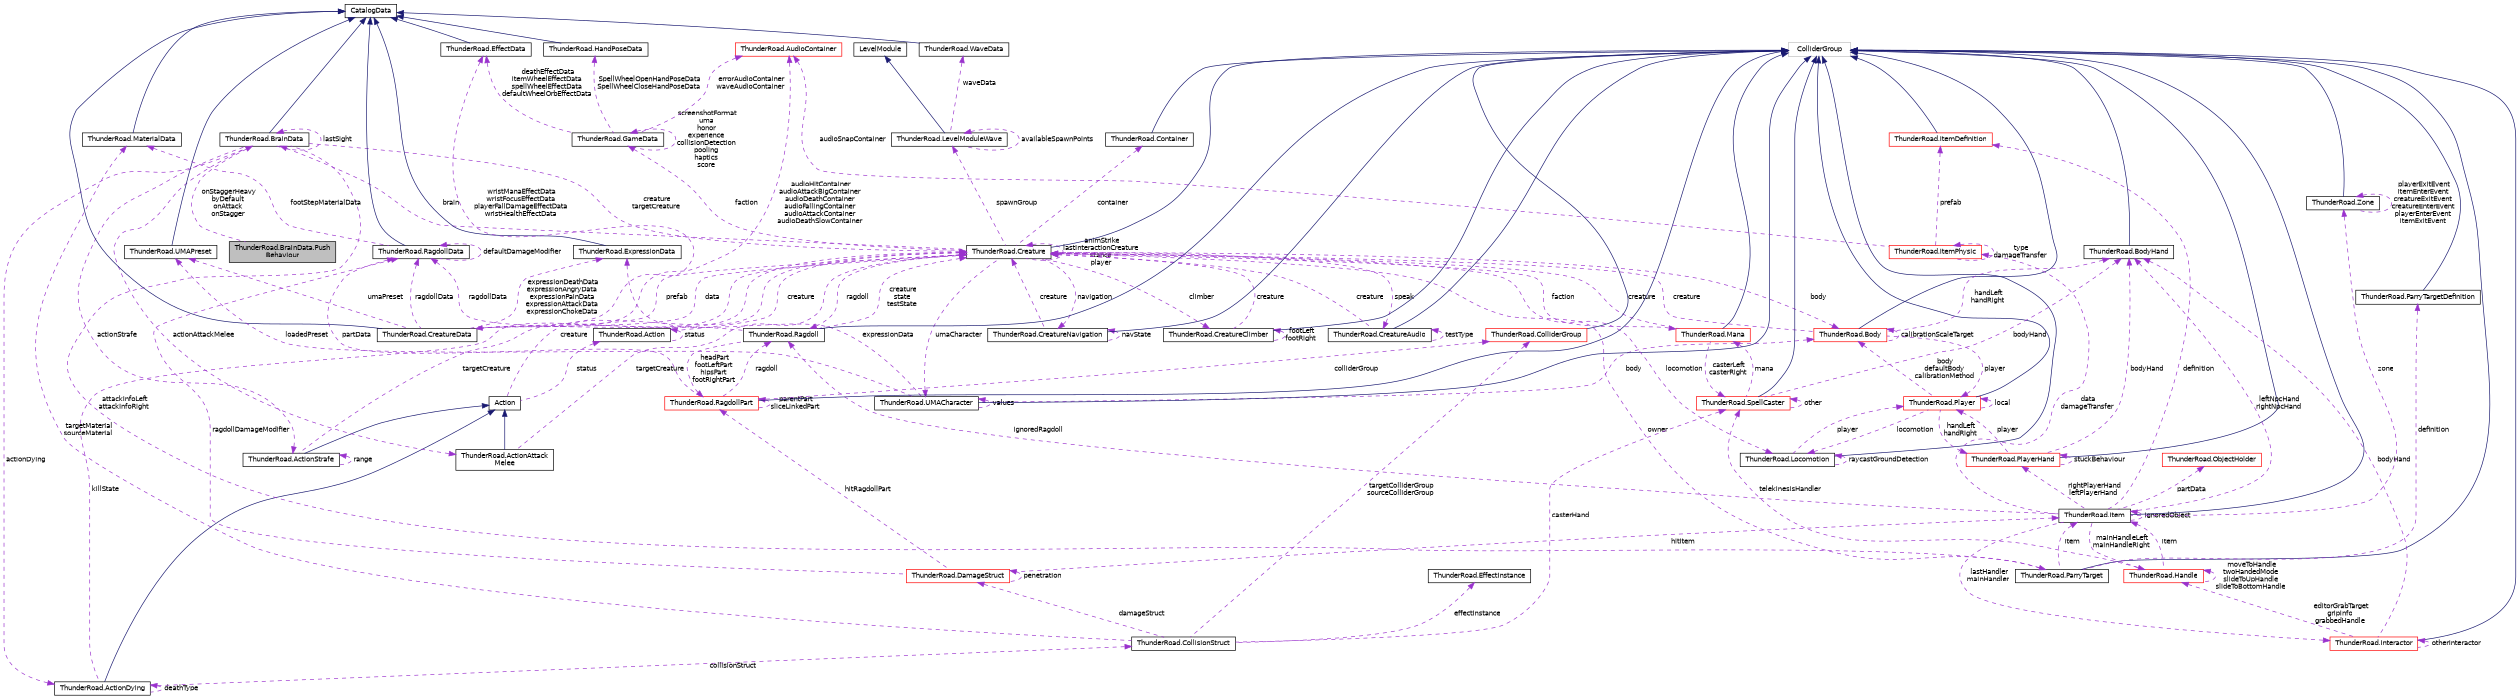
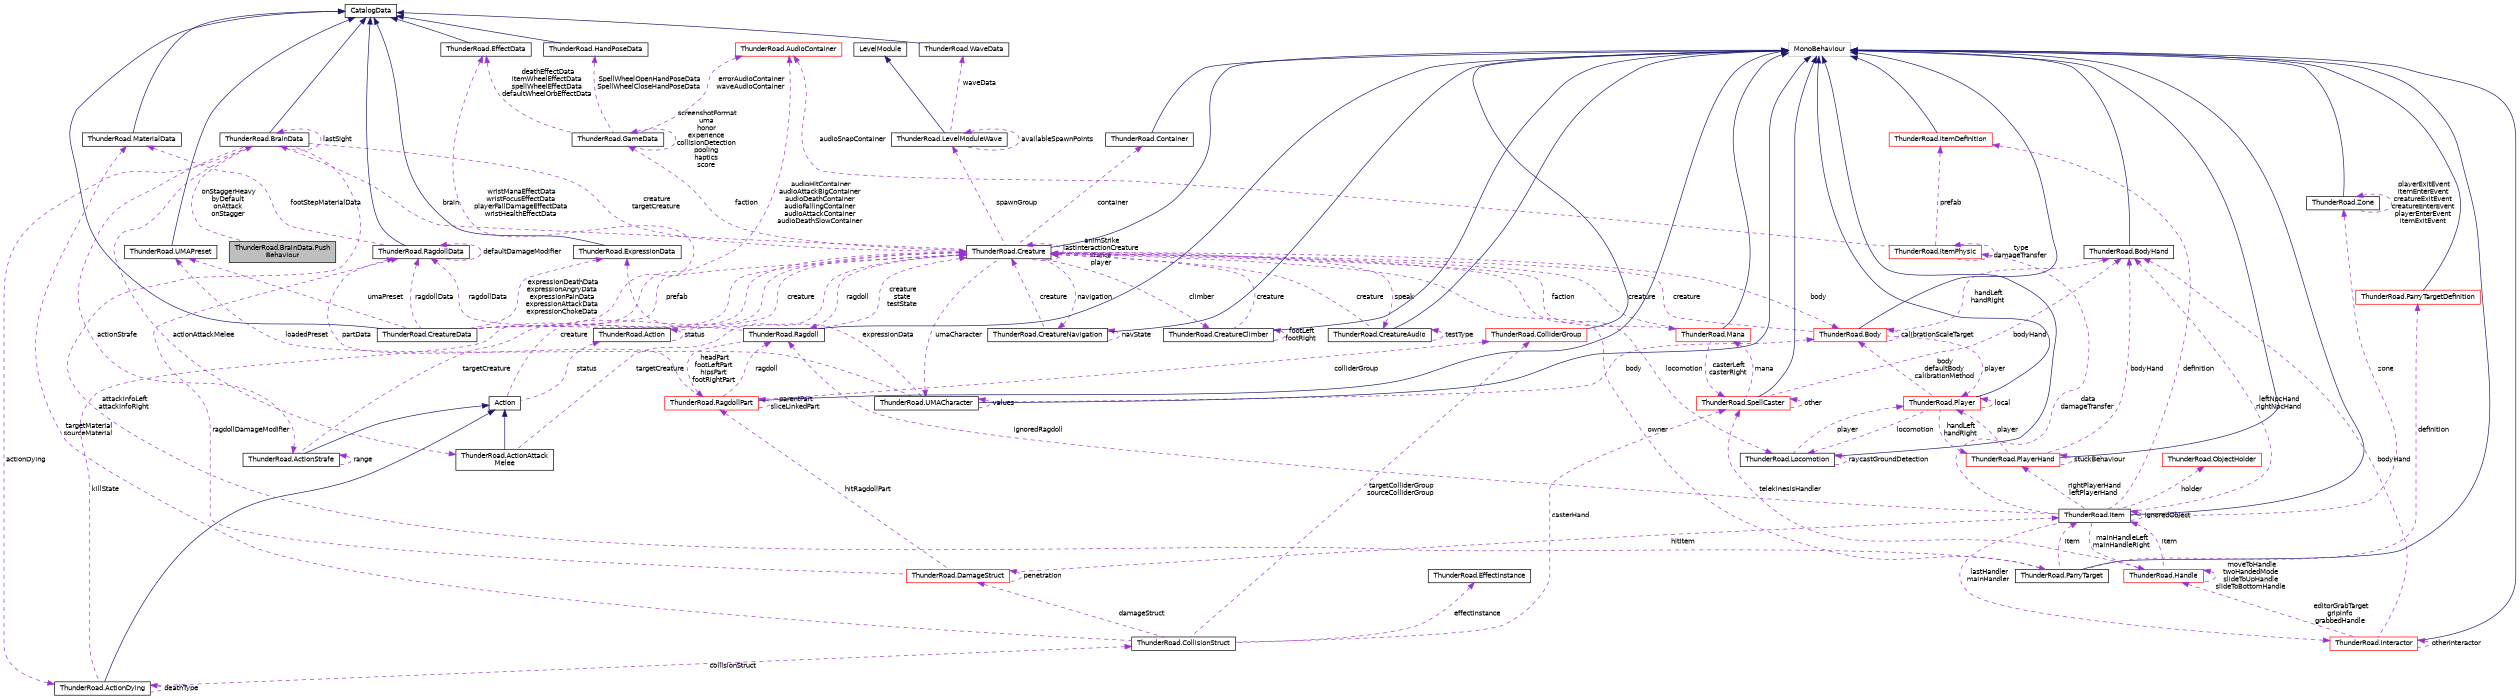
node "ColliderGroup": label "ColliderGroup" -> "MonoBehaviour"
edge "ThunderRoad.Creature" -> "ThunderRoad.CreatureData": removed, label "data"
node "ThunderRoad.ParryTargetDefinition": color black -> red
edge "ThunderRoad.Item" -> "ThunderRoad.ObjectHolder": label " partData" -> " holder"
